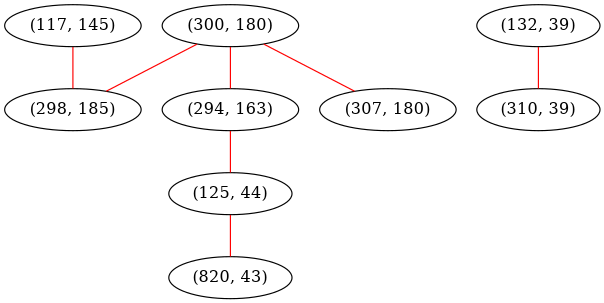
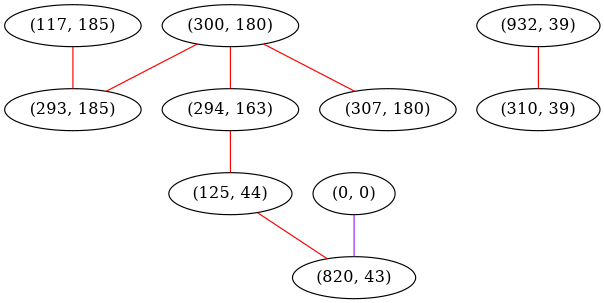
node "(117, 145)": label "(117, 145)" -> "(117, 185)"
node "(132, 39)": label "(132, 39)" -> "(932, 39)"
node "(298, 185)": label "(298, 185)" -> "(293, 185)"
node "(0, 0)": added
